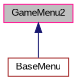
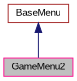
edge "BaseMenu" -> "GameMenu2": reversed
